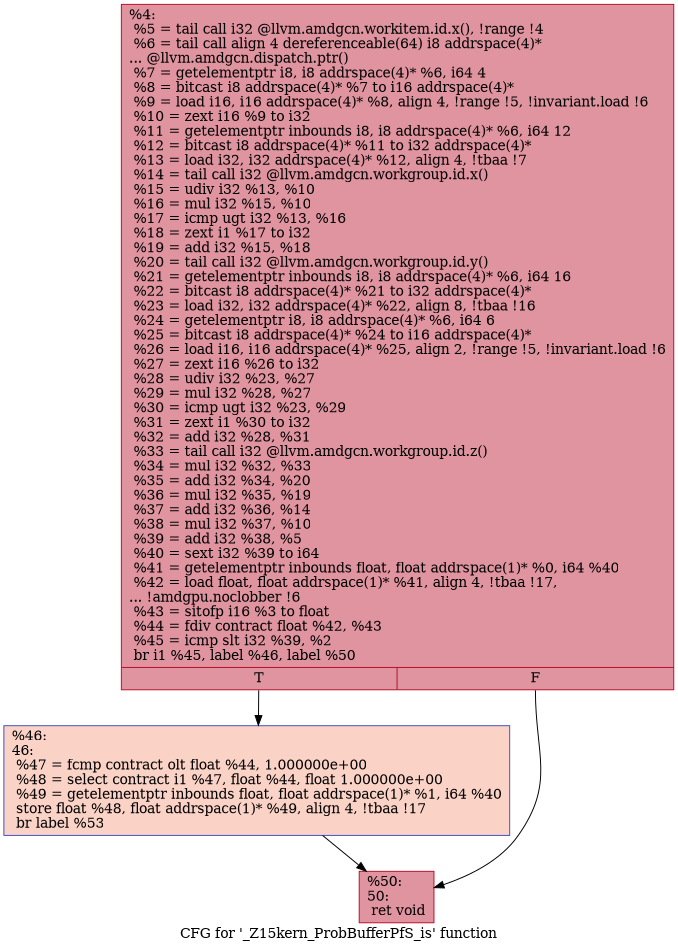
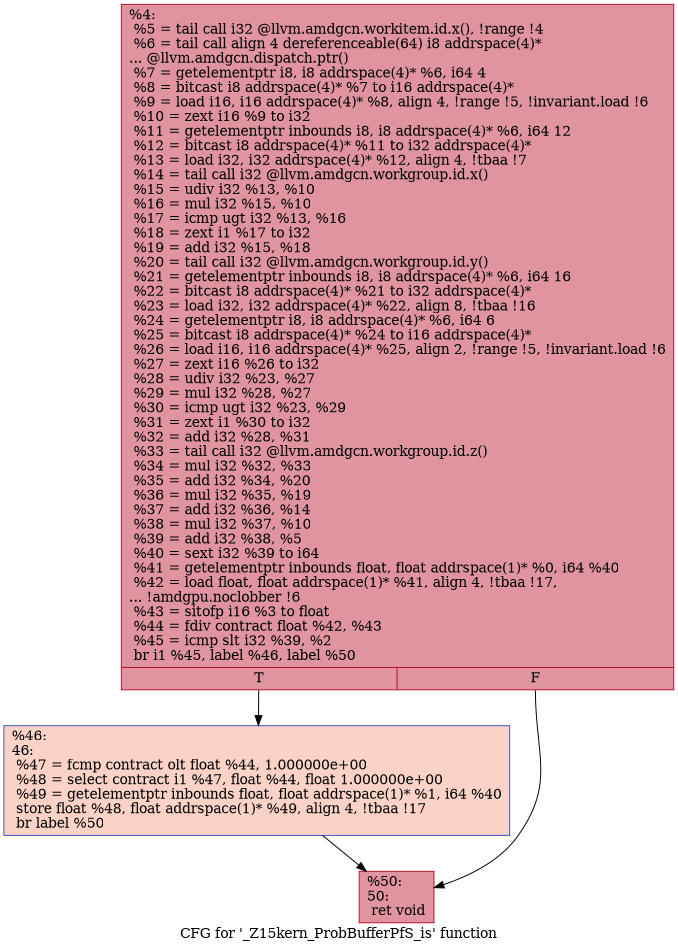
node "%46:": text "br label %53" -> "br label %50"
